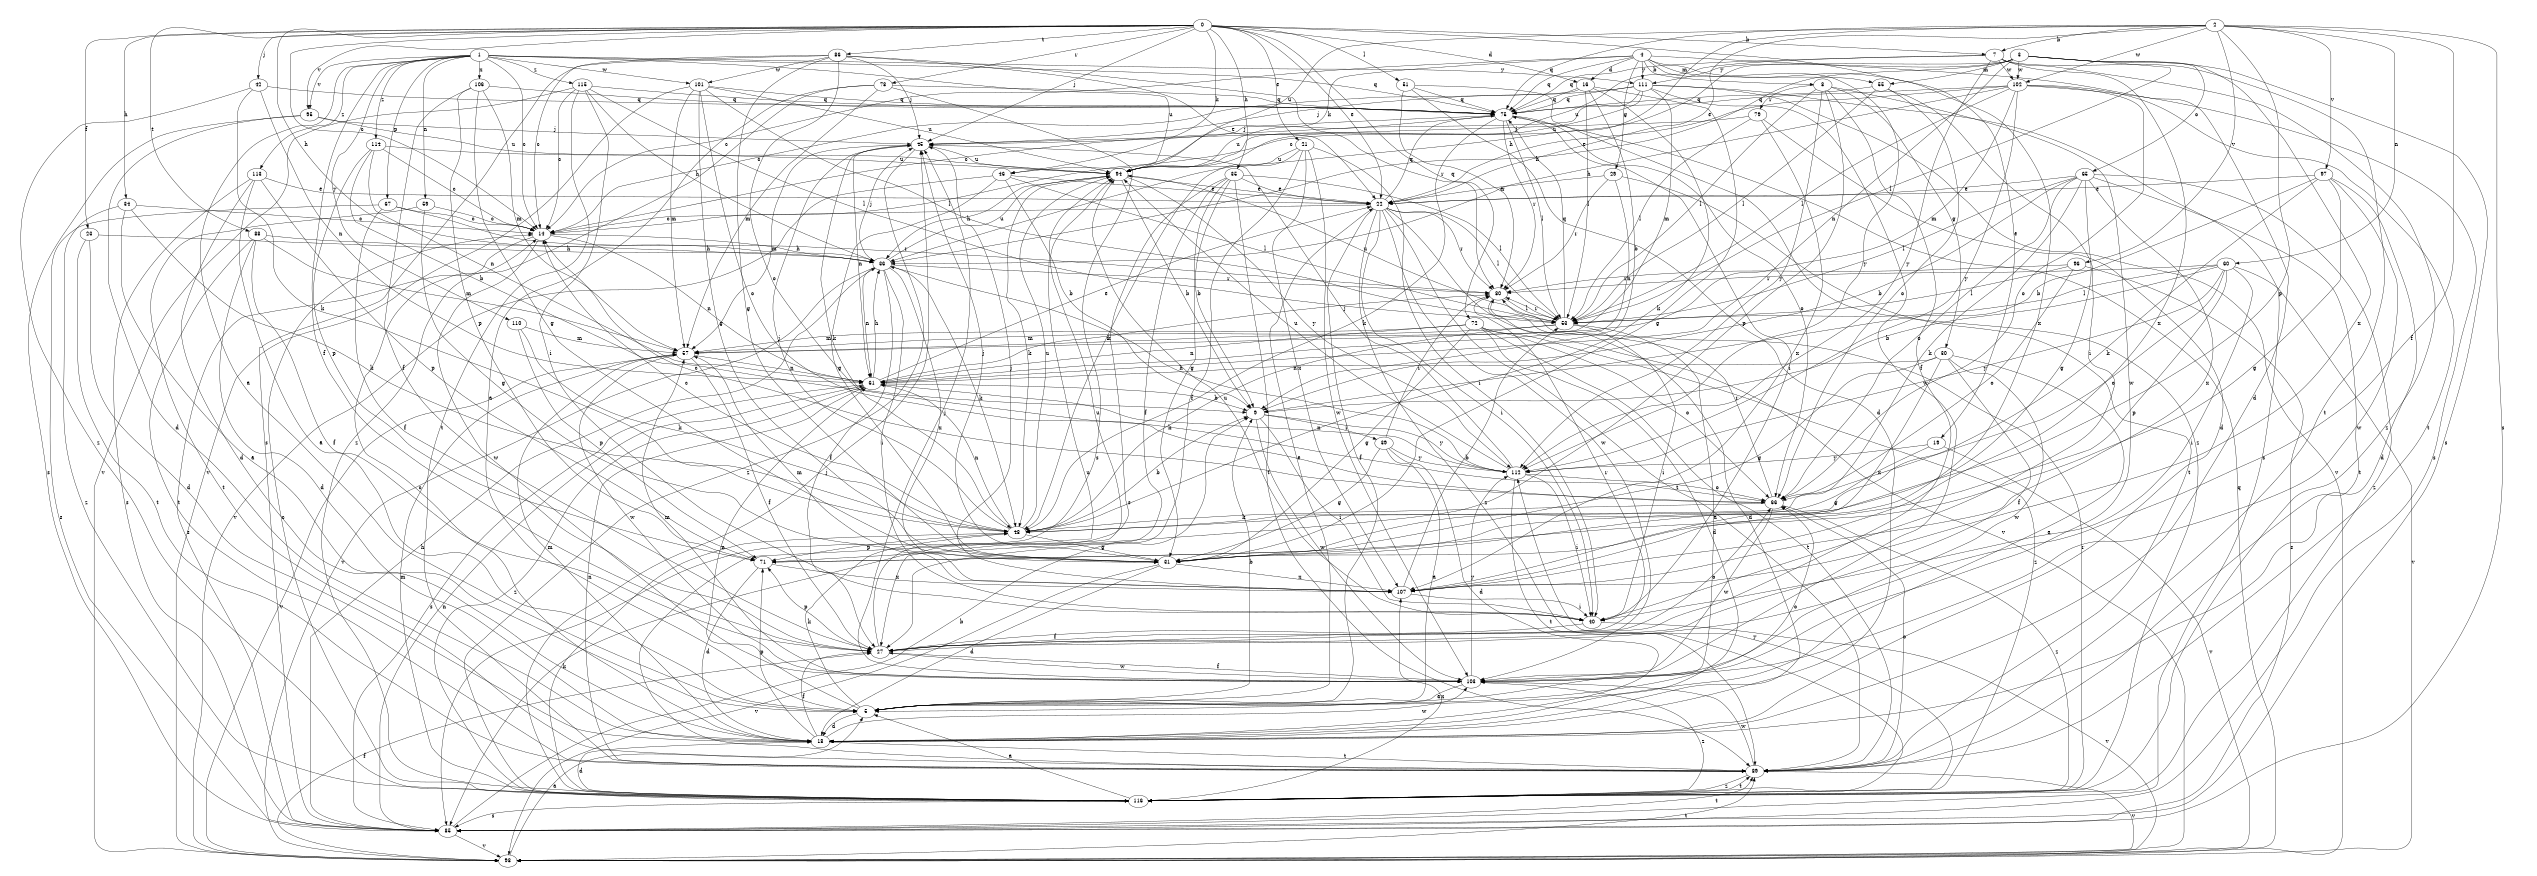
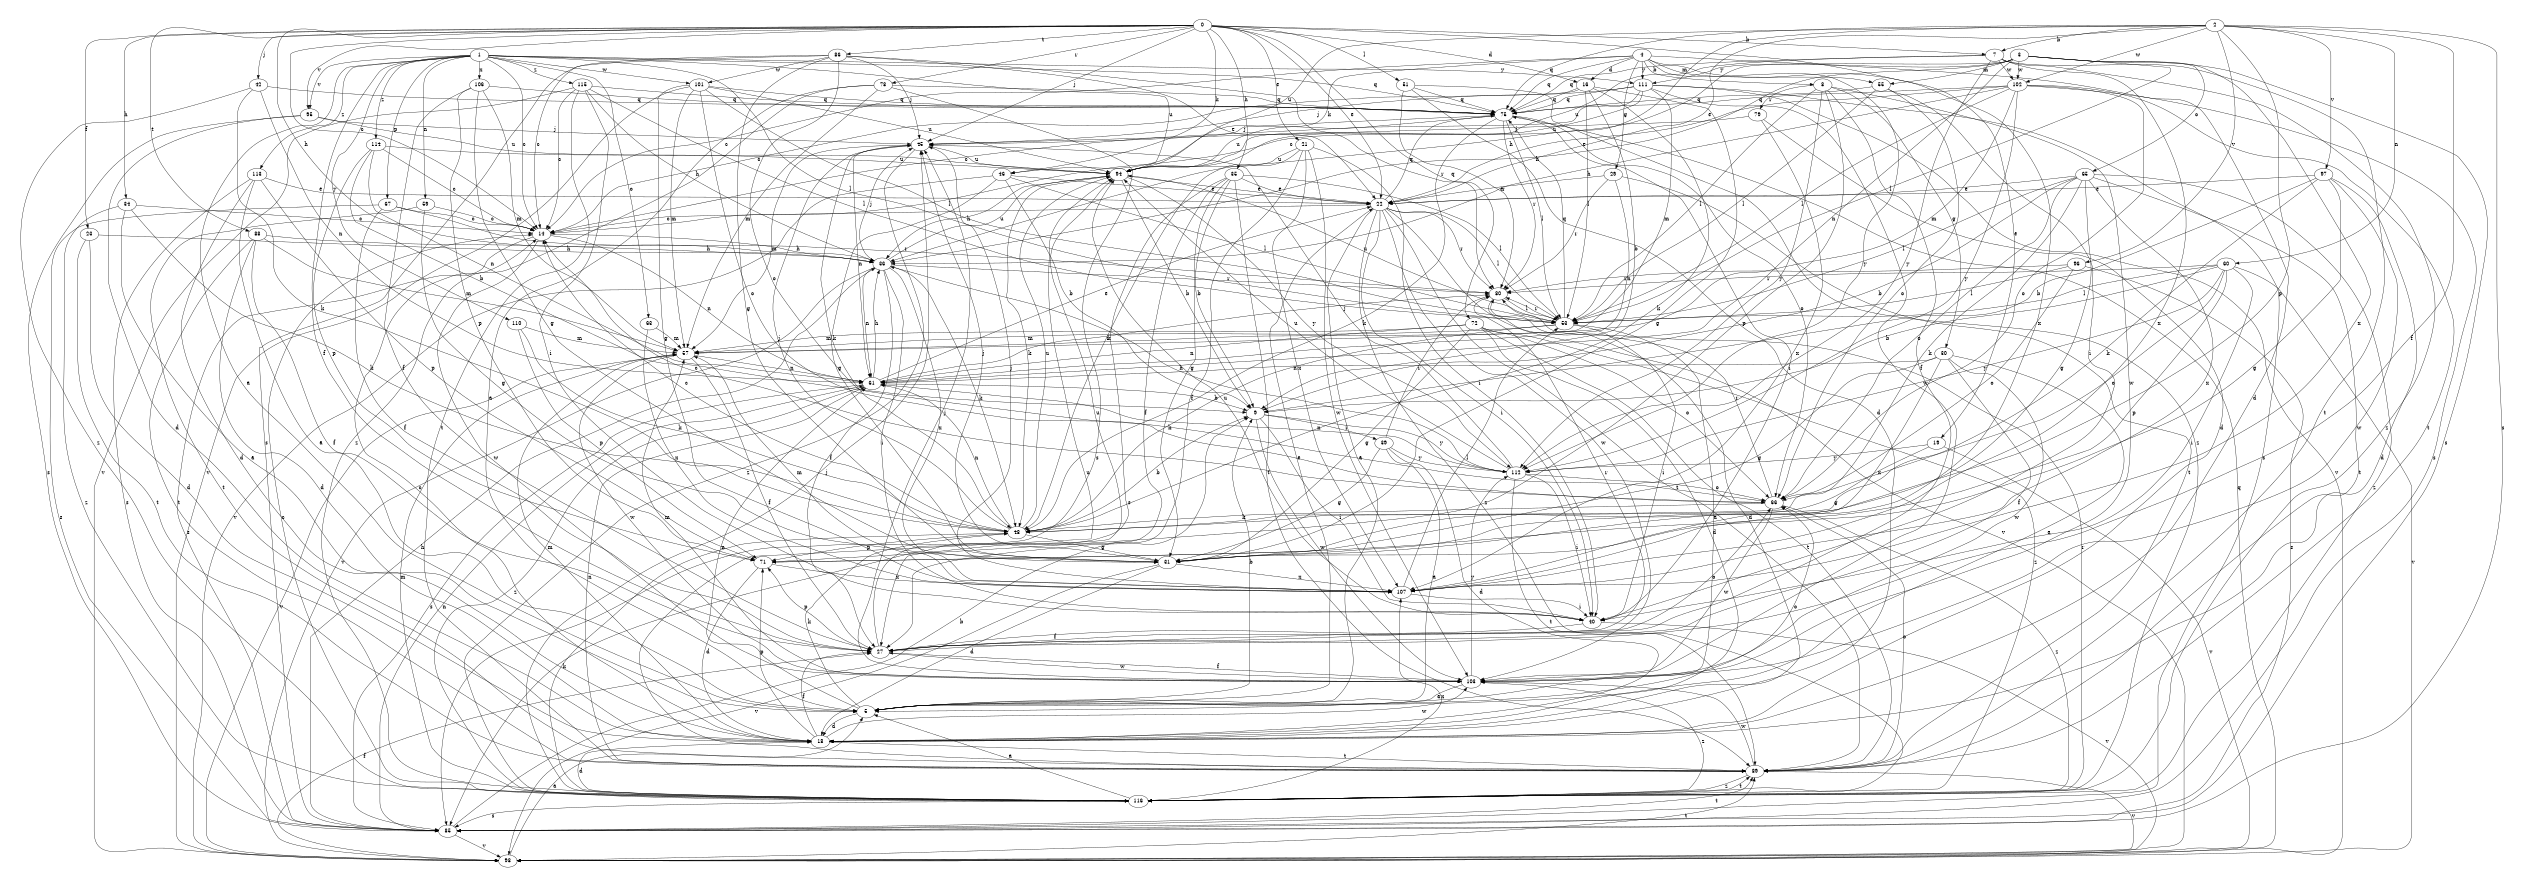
edge "79" -> "53": now "1" -> "53"
node "63": added
edge "101" -> "31": now "101" -> "107"
edge "22" -> "5": label "f" -> "a"
edge "107" -> "53": label "b" -> "l"
edge "116" -> "112": removed, label "y"
